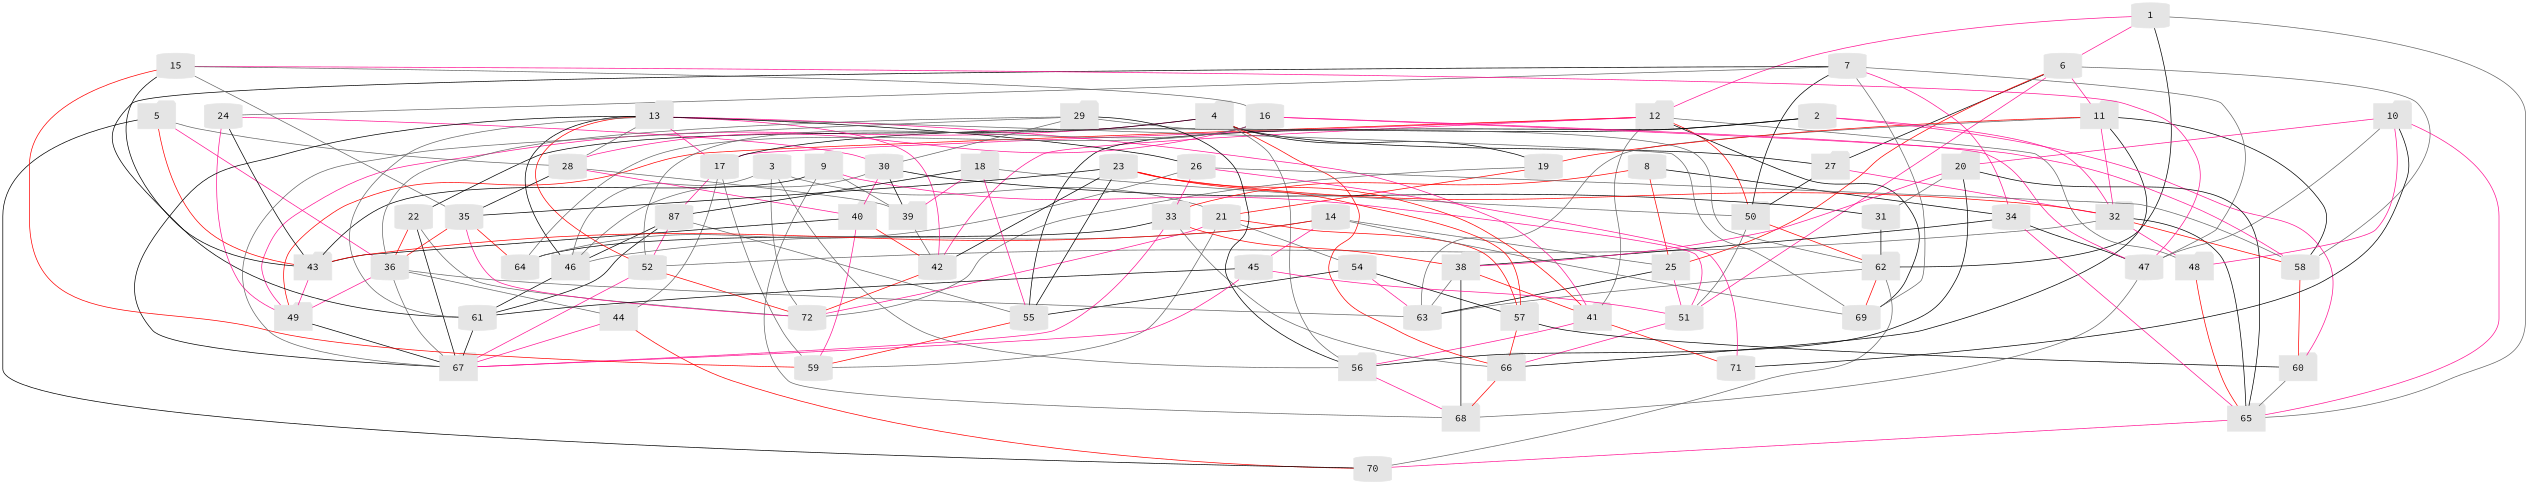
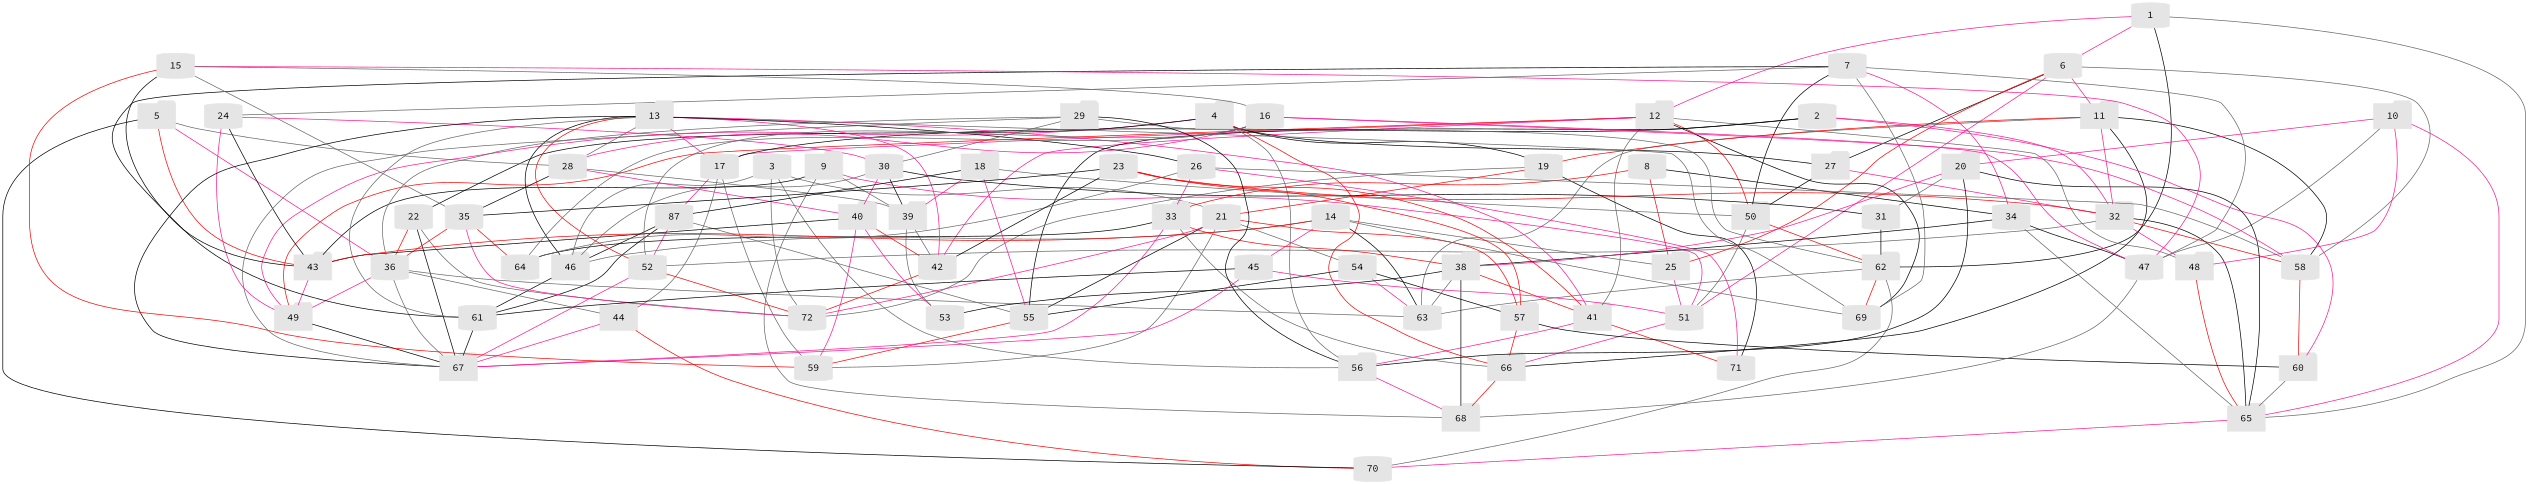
edge "23" -- "55": now "21" -- "55"
edge "25" -- "63": now "14" -- "63"
node "53": added
edge "34" -- "65": color deeppink -> gray40
edge "10" -- "71": now "19" -- "71"
